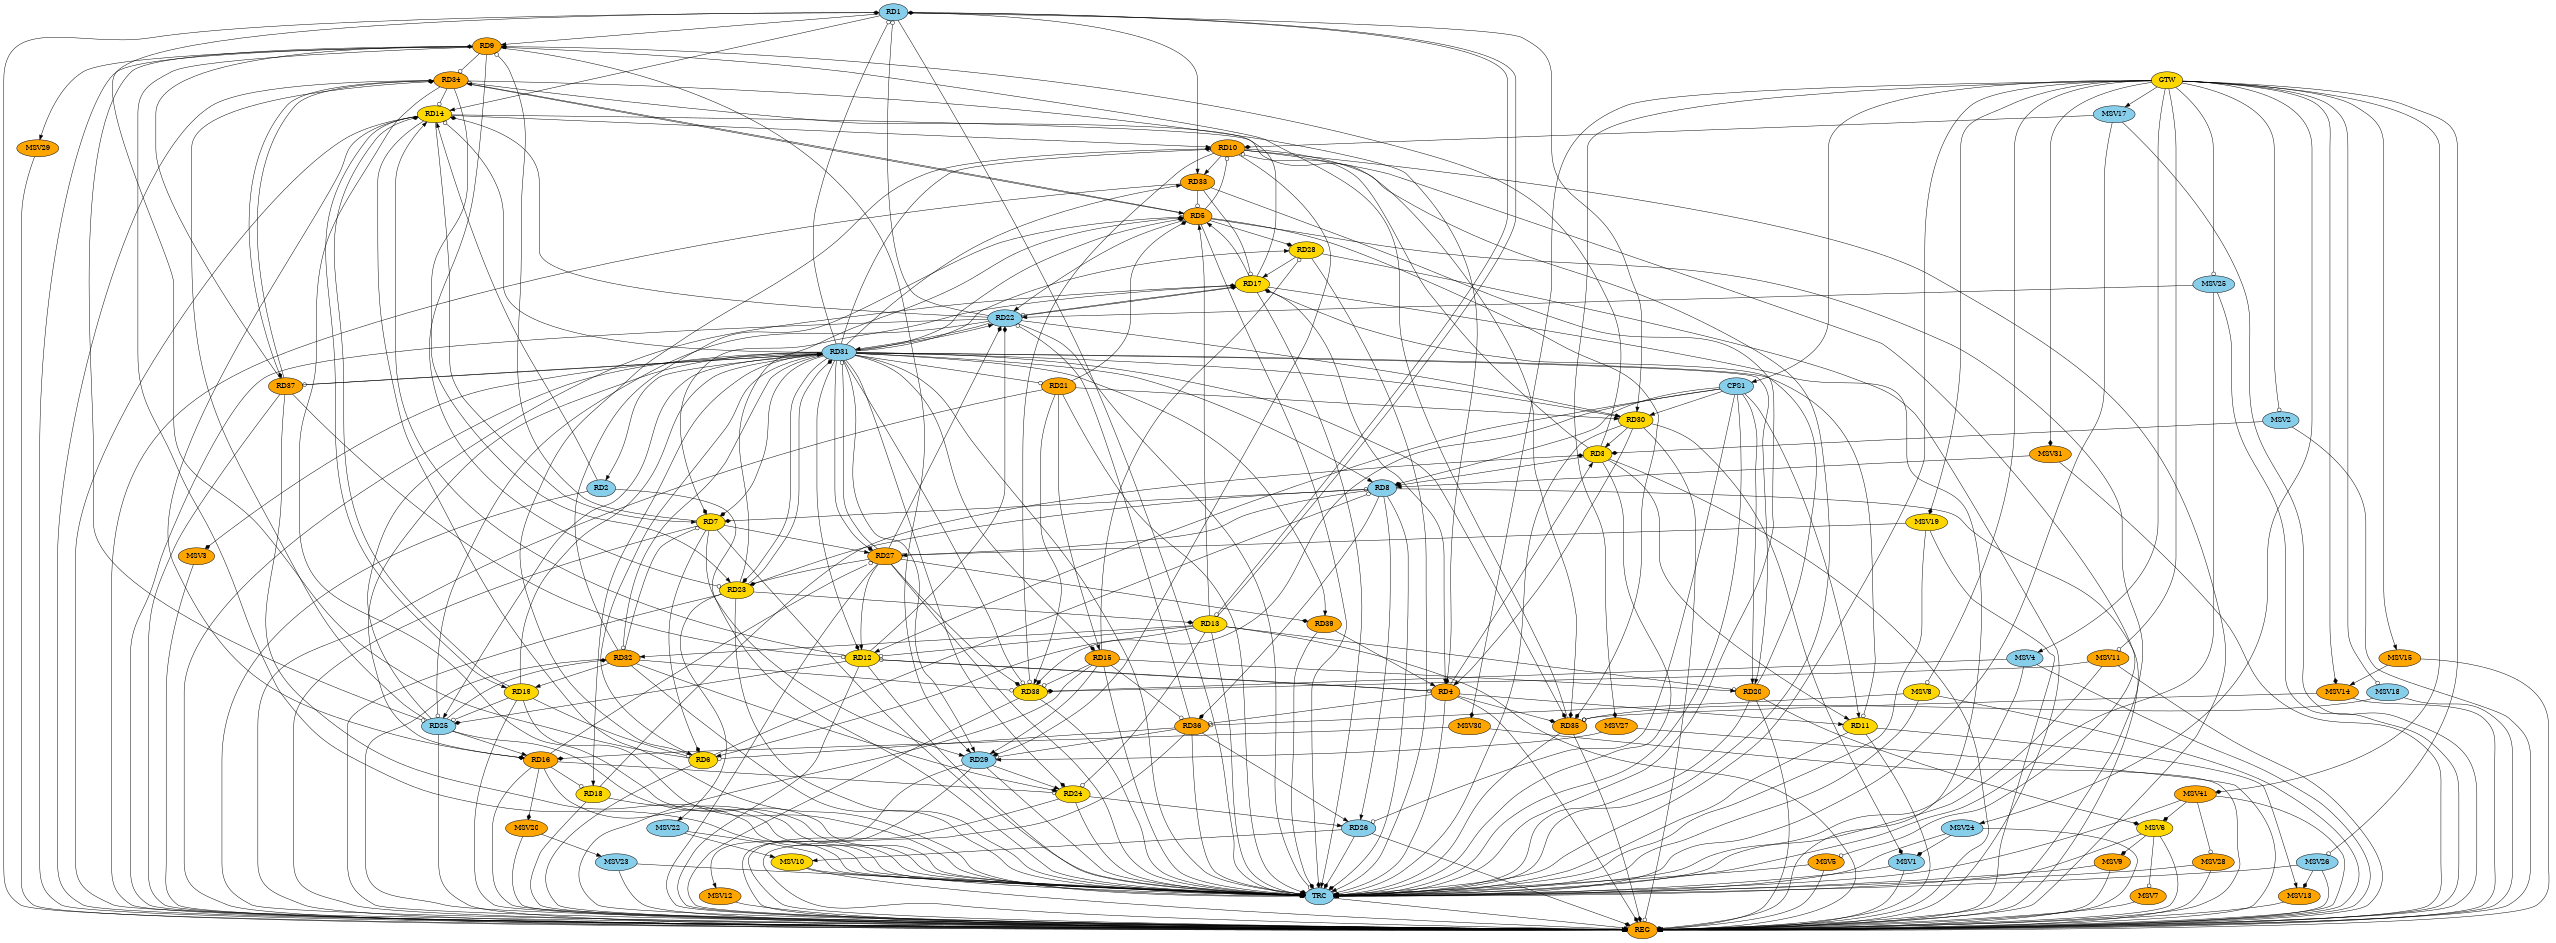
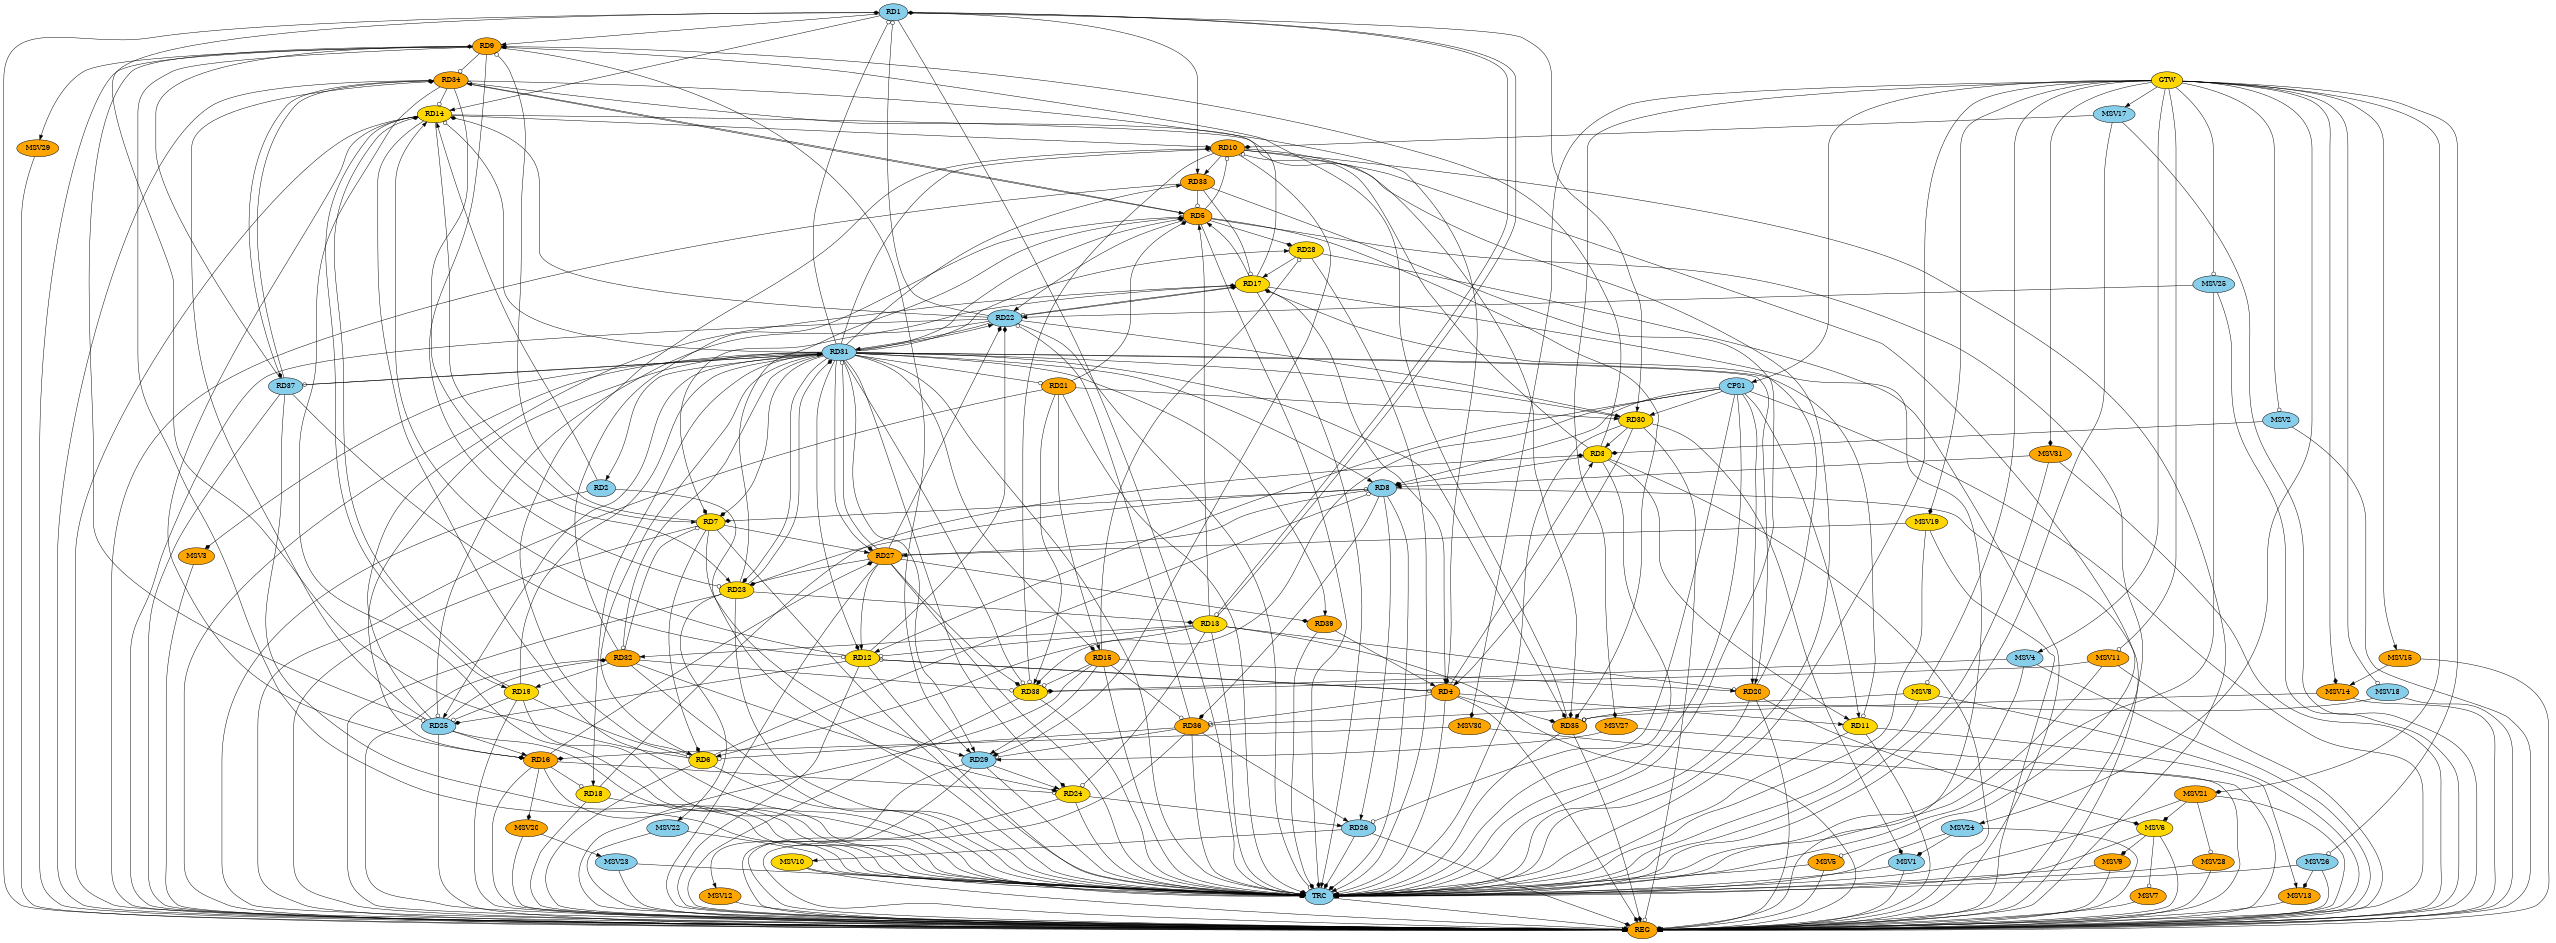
node "RD37": fillcolor orange -> skyblue
edge "RD16" -> "RD27": arrowhead odot -> diamond
node "MSV41": label "MSV41" -> "MSV21"
edge "MSV31" -> "TRC": added
edge "CPS1" -> "REG": added
edge "MSV22" -> "MSV10": now "MSV22" -> "REG"
edge "RD6" -> "TRC": added
